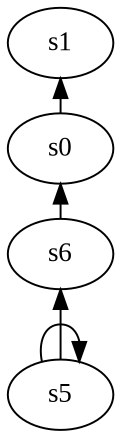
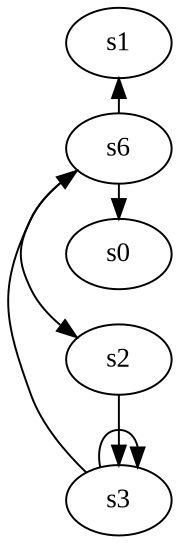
edge "s0" -> "s1": now "s6" -> "s1"
node "s2": added
node "s5": label "s5" -> "s3"
